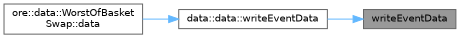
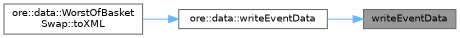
node "ore::data::WorstOfBasket Swap::data": label "ore::data::WorstOfBasket Swap::data" -> "ore::data::WorstOfBasket Swap::toXML"
node "data::data::writeEventData": label "data::data::writeEventData" -> "ore::data::writeEventData"
